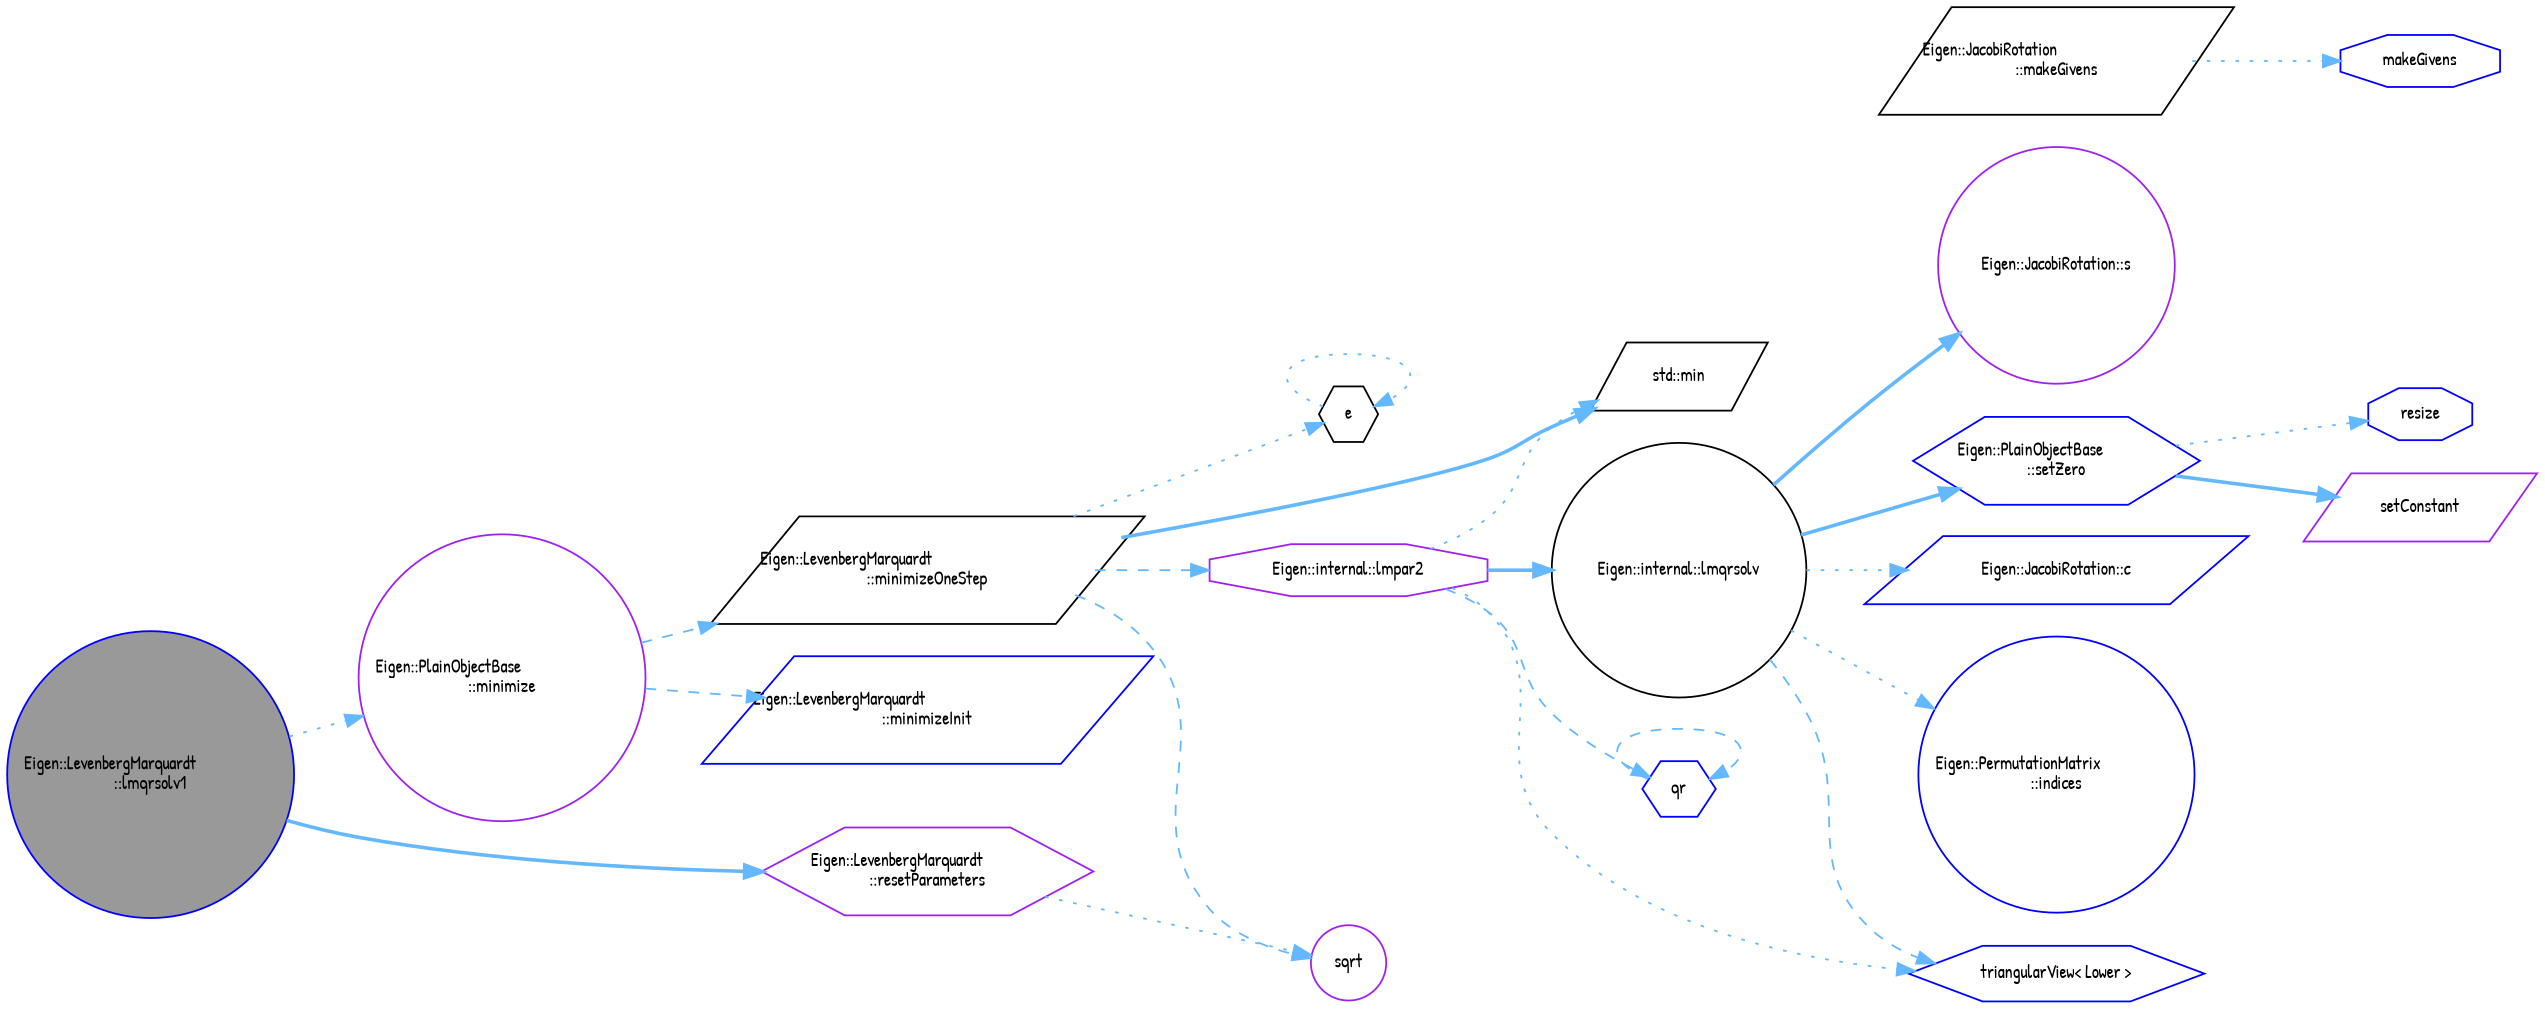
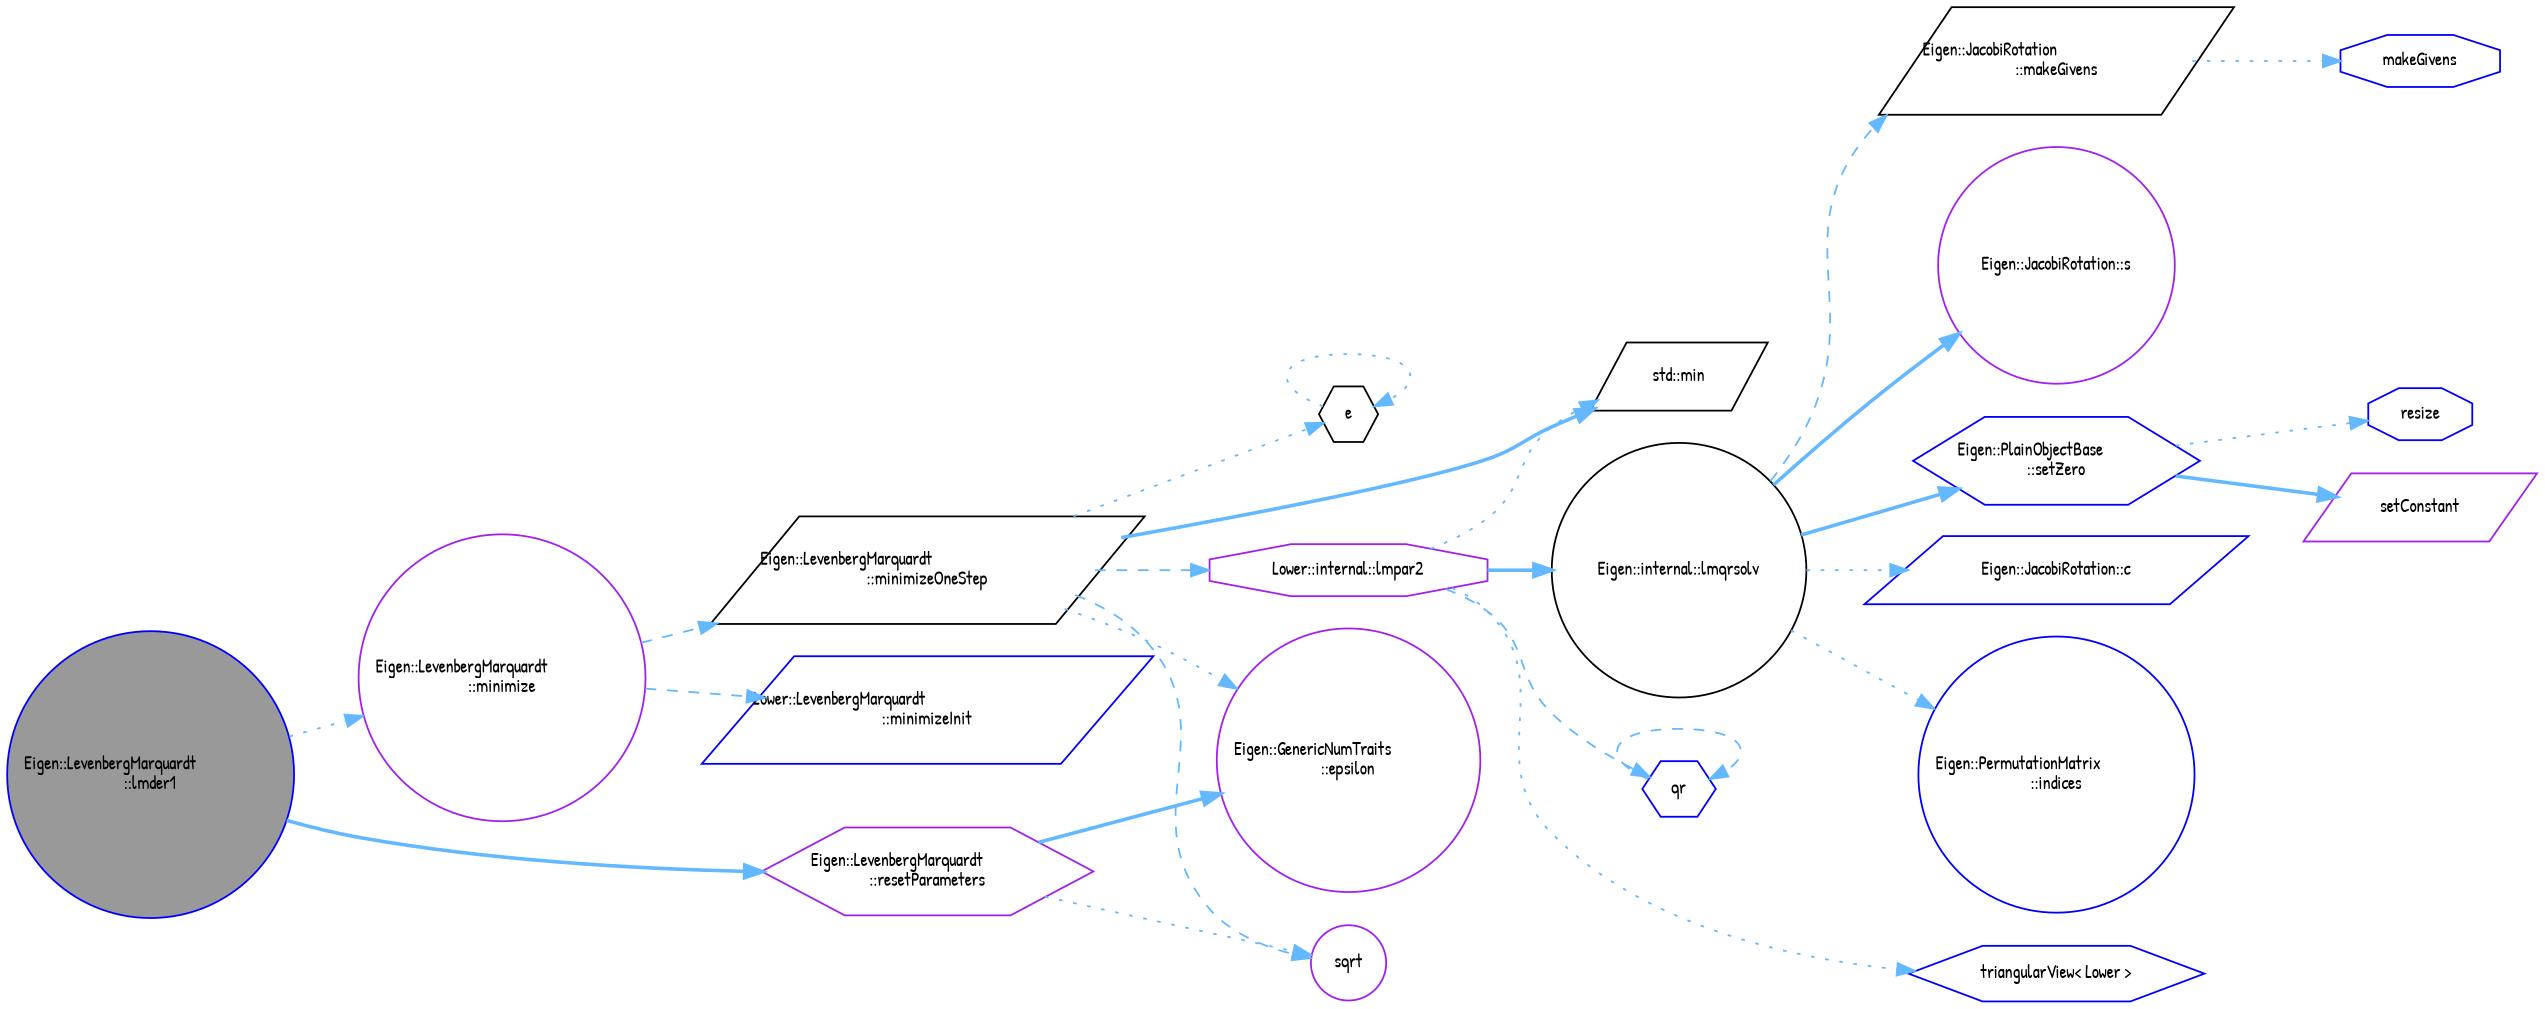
node "Eigen::internal::lmpar2": label "Eigen::internal::lmpar2" -> "Lower::internal::lmpar2"
node "Eigen::PlainObjectBase ::minimize": label "Eigen::PlainObjectBase ::minimize" -> "Eigen::LevenbergMarquardt ::minimize"
node "Eigen::LevenbergMarquardt ::minimizeInit": label "Eigen::LevenbergMarquardt ::minimizeInit" -> "Lower::LevenbergMarquardt ::minimizeInit"
node "Eigen::GenericNumTraits ::epsilon": added
node "Eigen::LevenbergMarquardt ::lmqrsolv1": label "Eigen::LevenbergMarquardt ::lmqrsolv1" -> "Eigen::LevenbergMarquardt ::lmder1"
edge "Eigen::internal::lmqrsolv" -> "triangularView< Lower >": now "Eigen::internal::lmqrsolv" -> "Eigen::JacobiRotation ::makeGivens"
